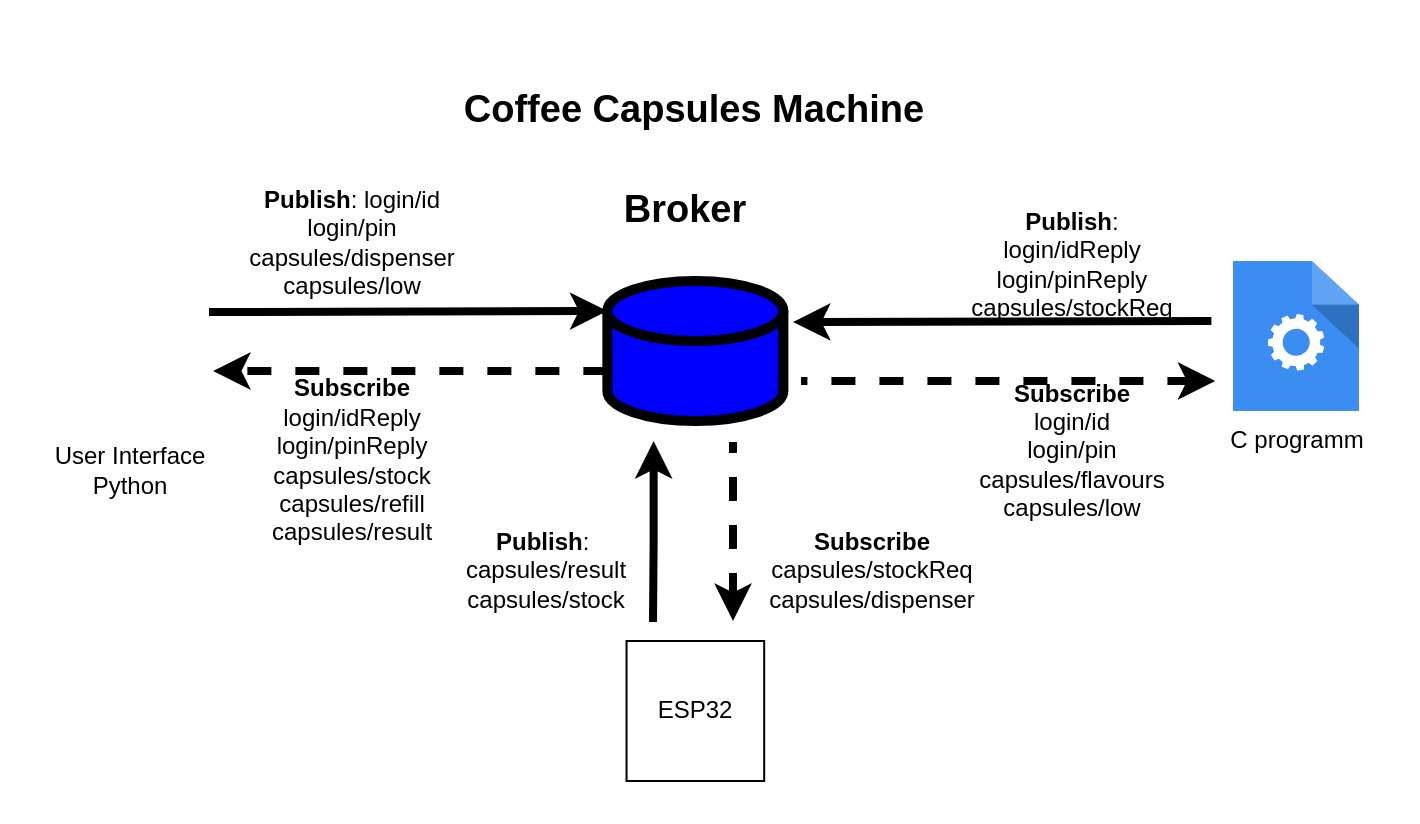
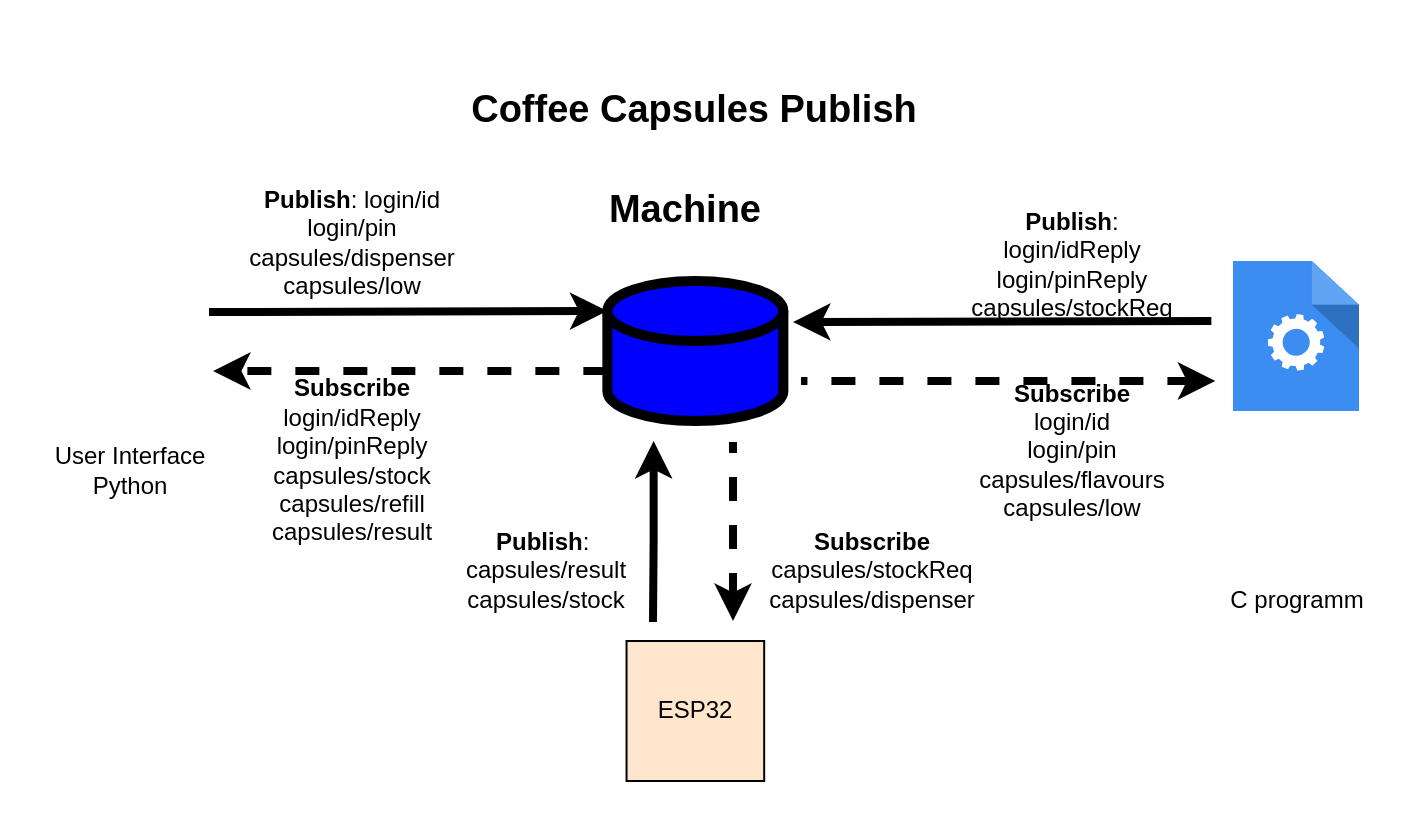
node "Coffee Capsules Machine": label "Coffee Capsules Machine" -> "Coffee Capsules Publish"
node "Broker": label "Broker" -> "Machine"
node "C programm": moved (1296, 441) -> (1296, 601)
node "ESP32": fillcolor #ffffff -> #ffe6cc
